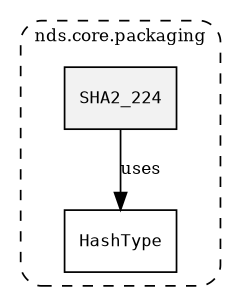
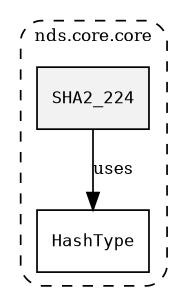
cluster "nds.core.packaging": label "nds.core.packaging" -> "nds.core.core"
